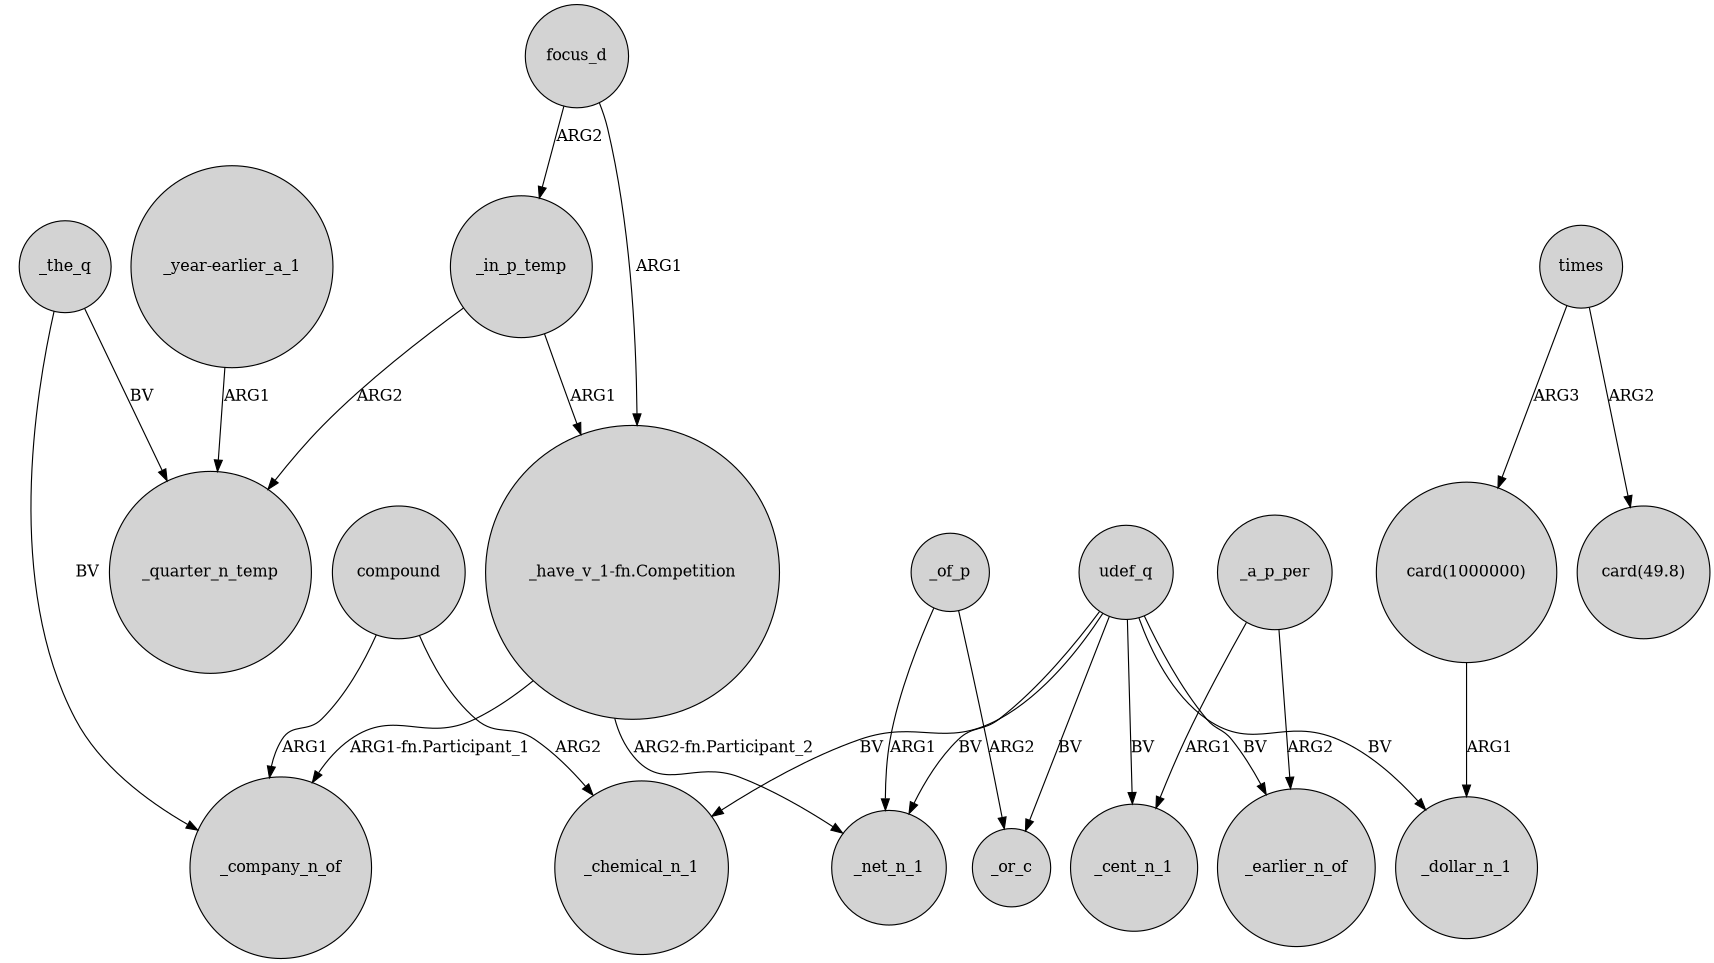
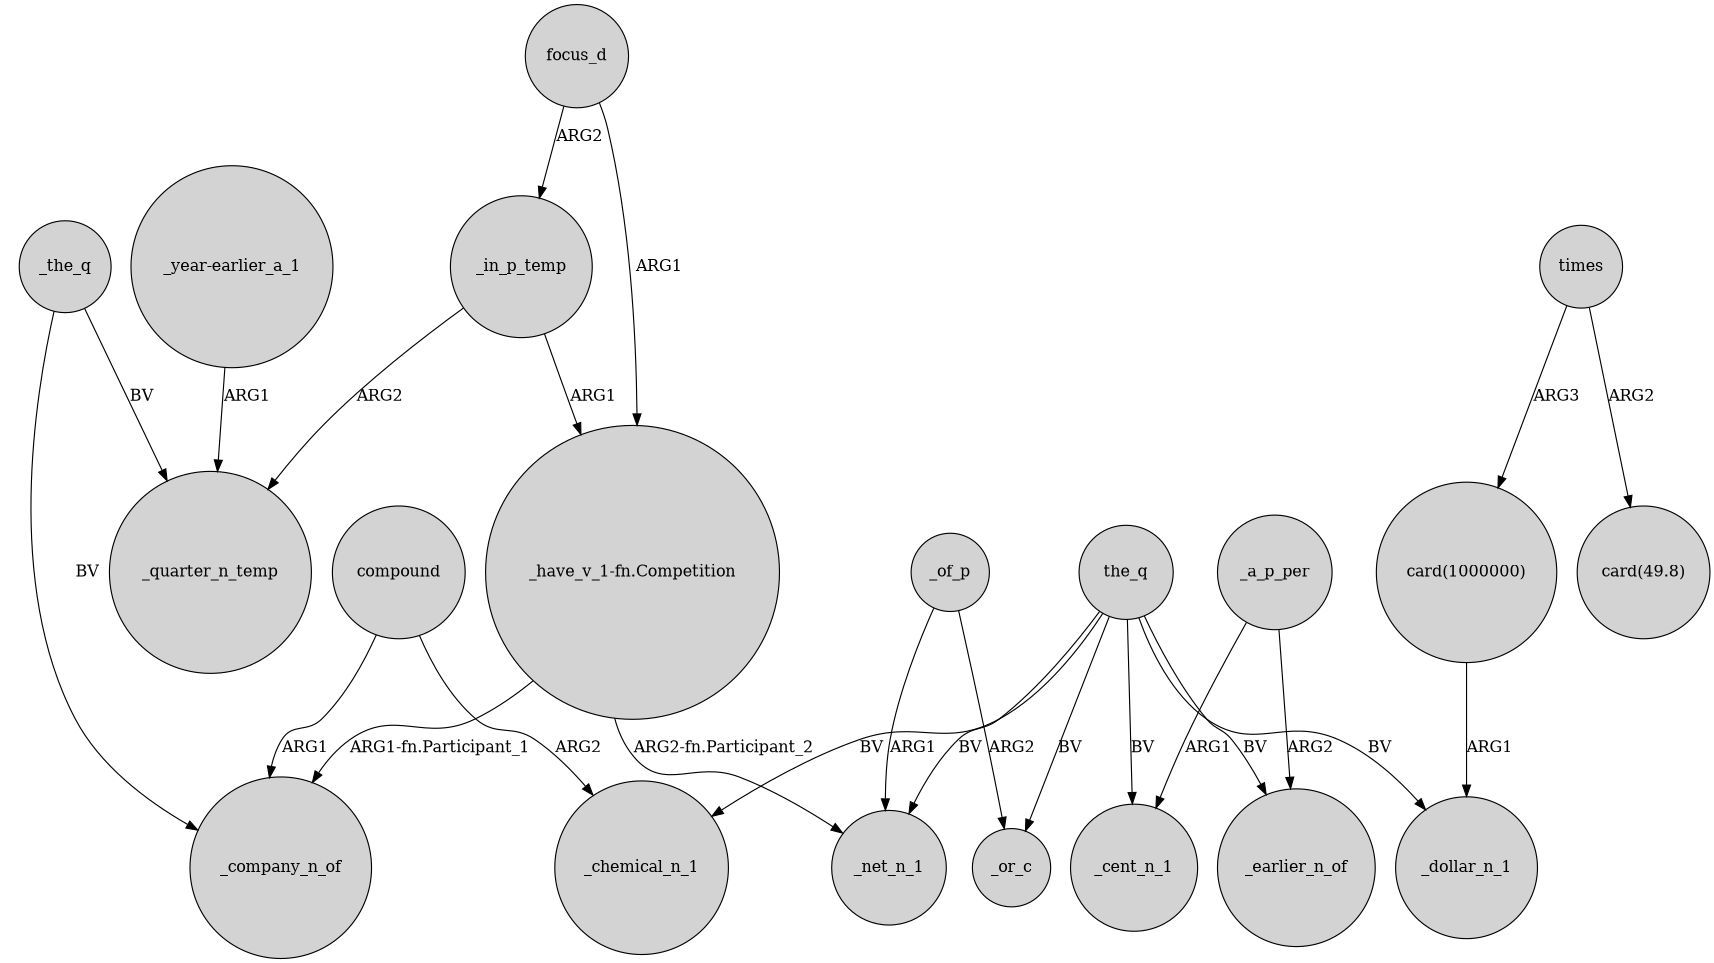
node "udef_q": label "udef_q" -> "the_q"
